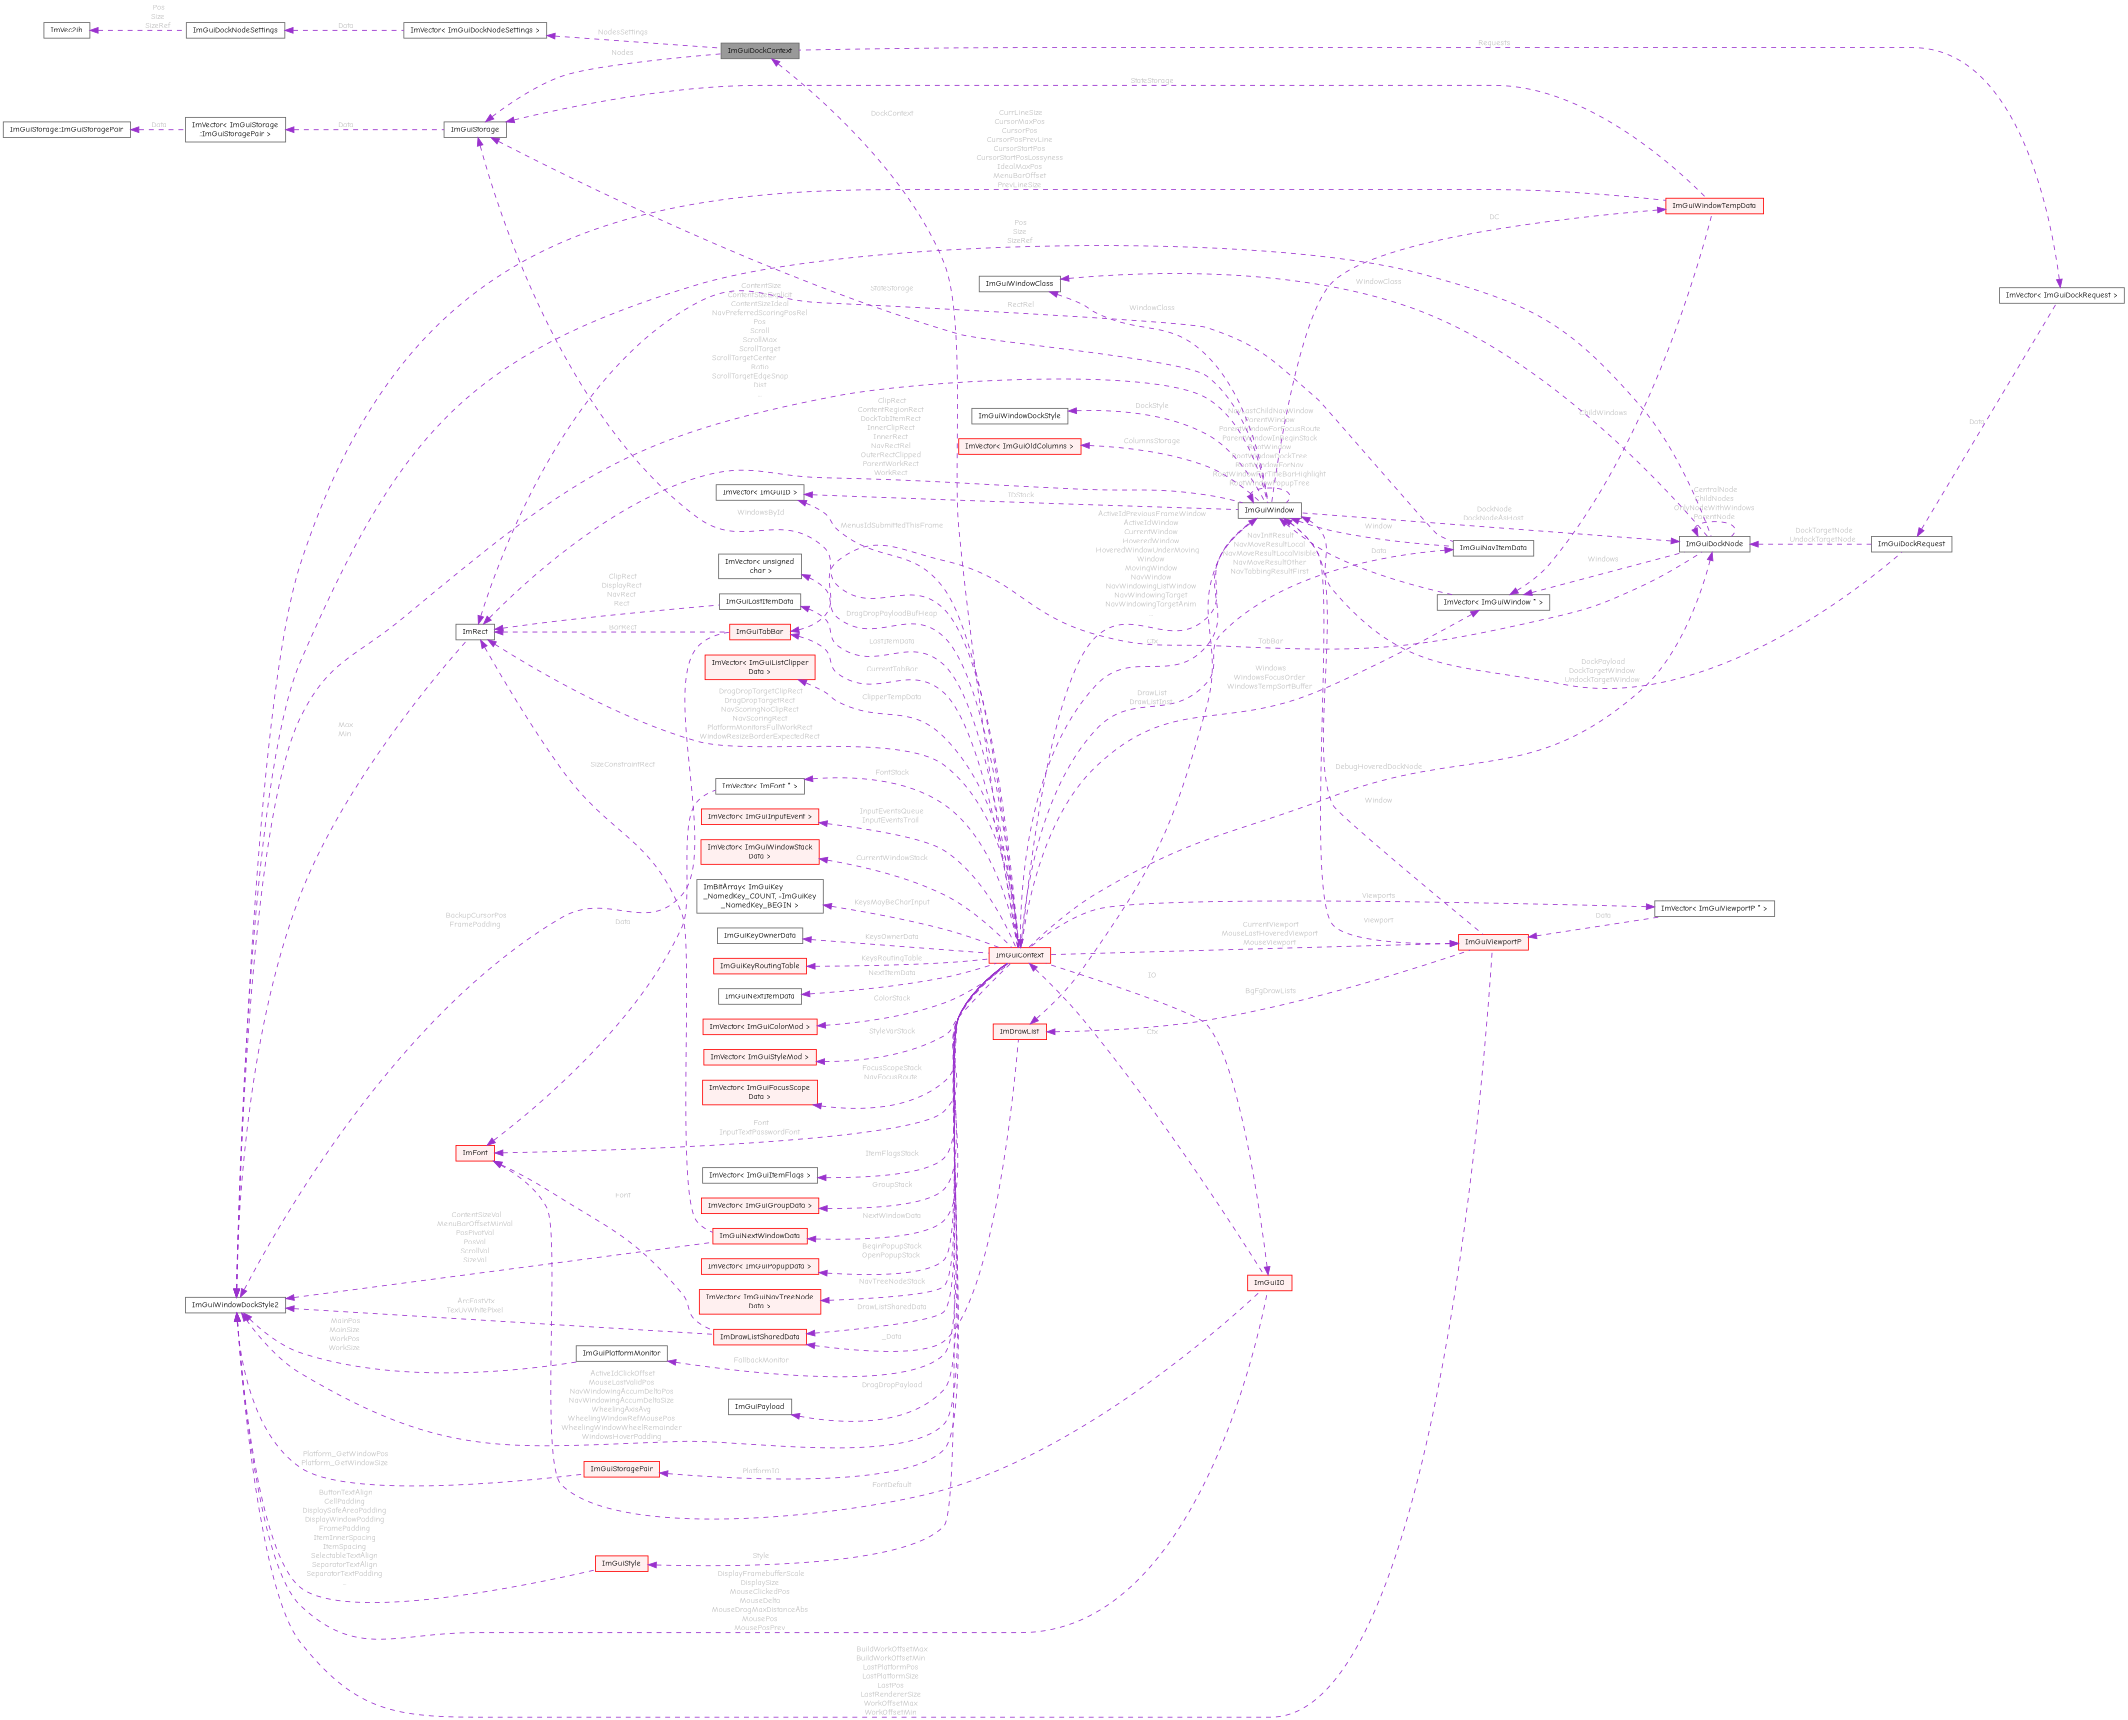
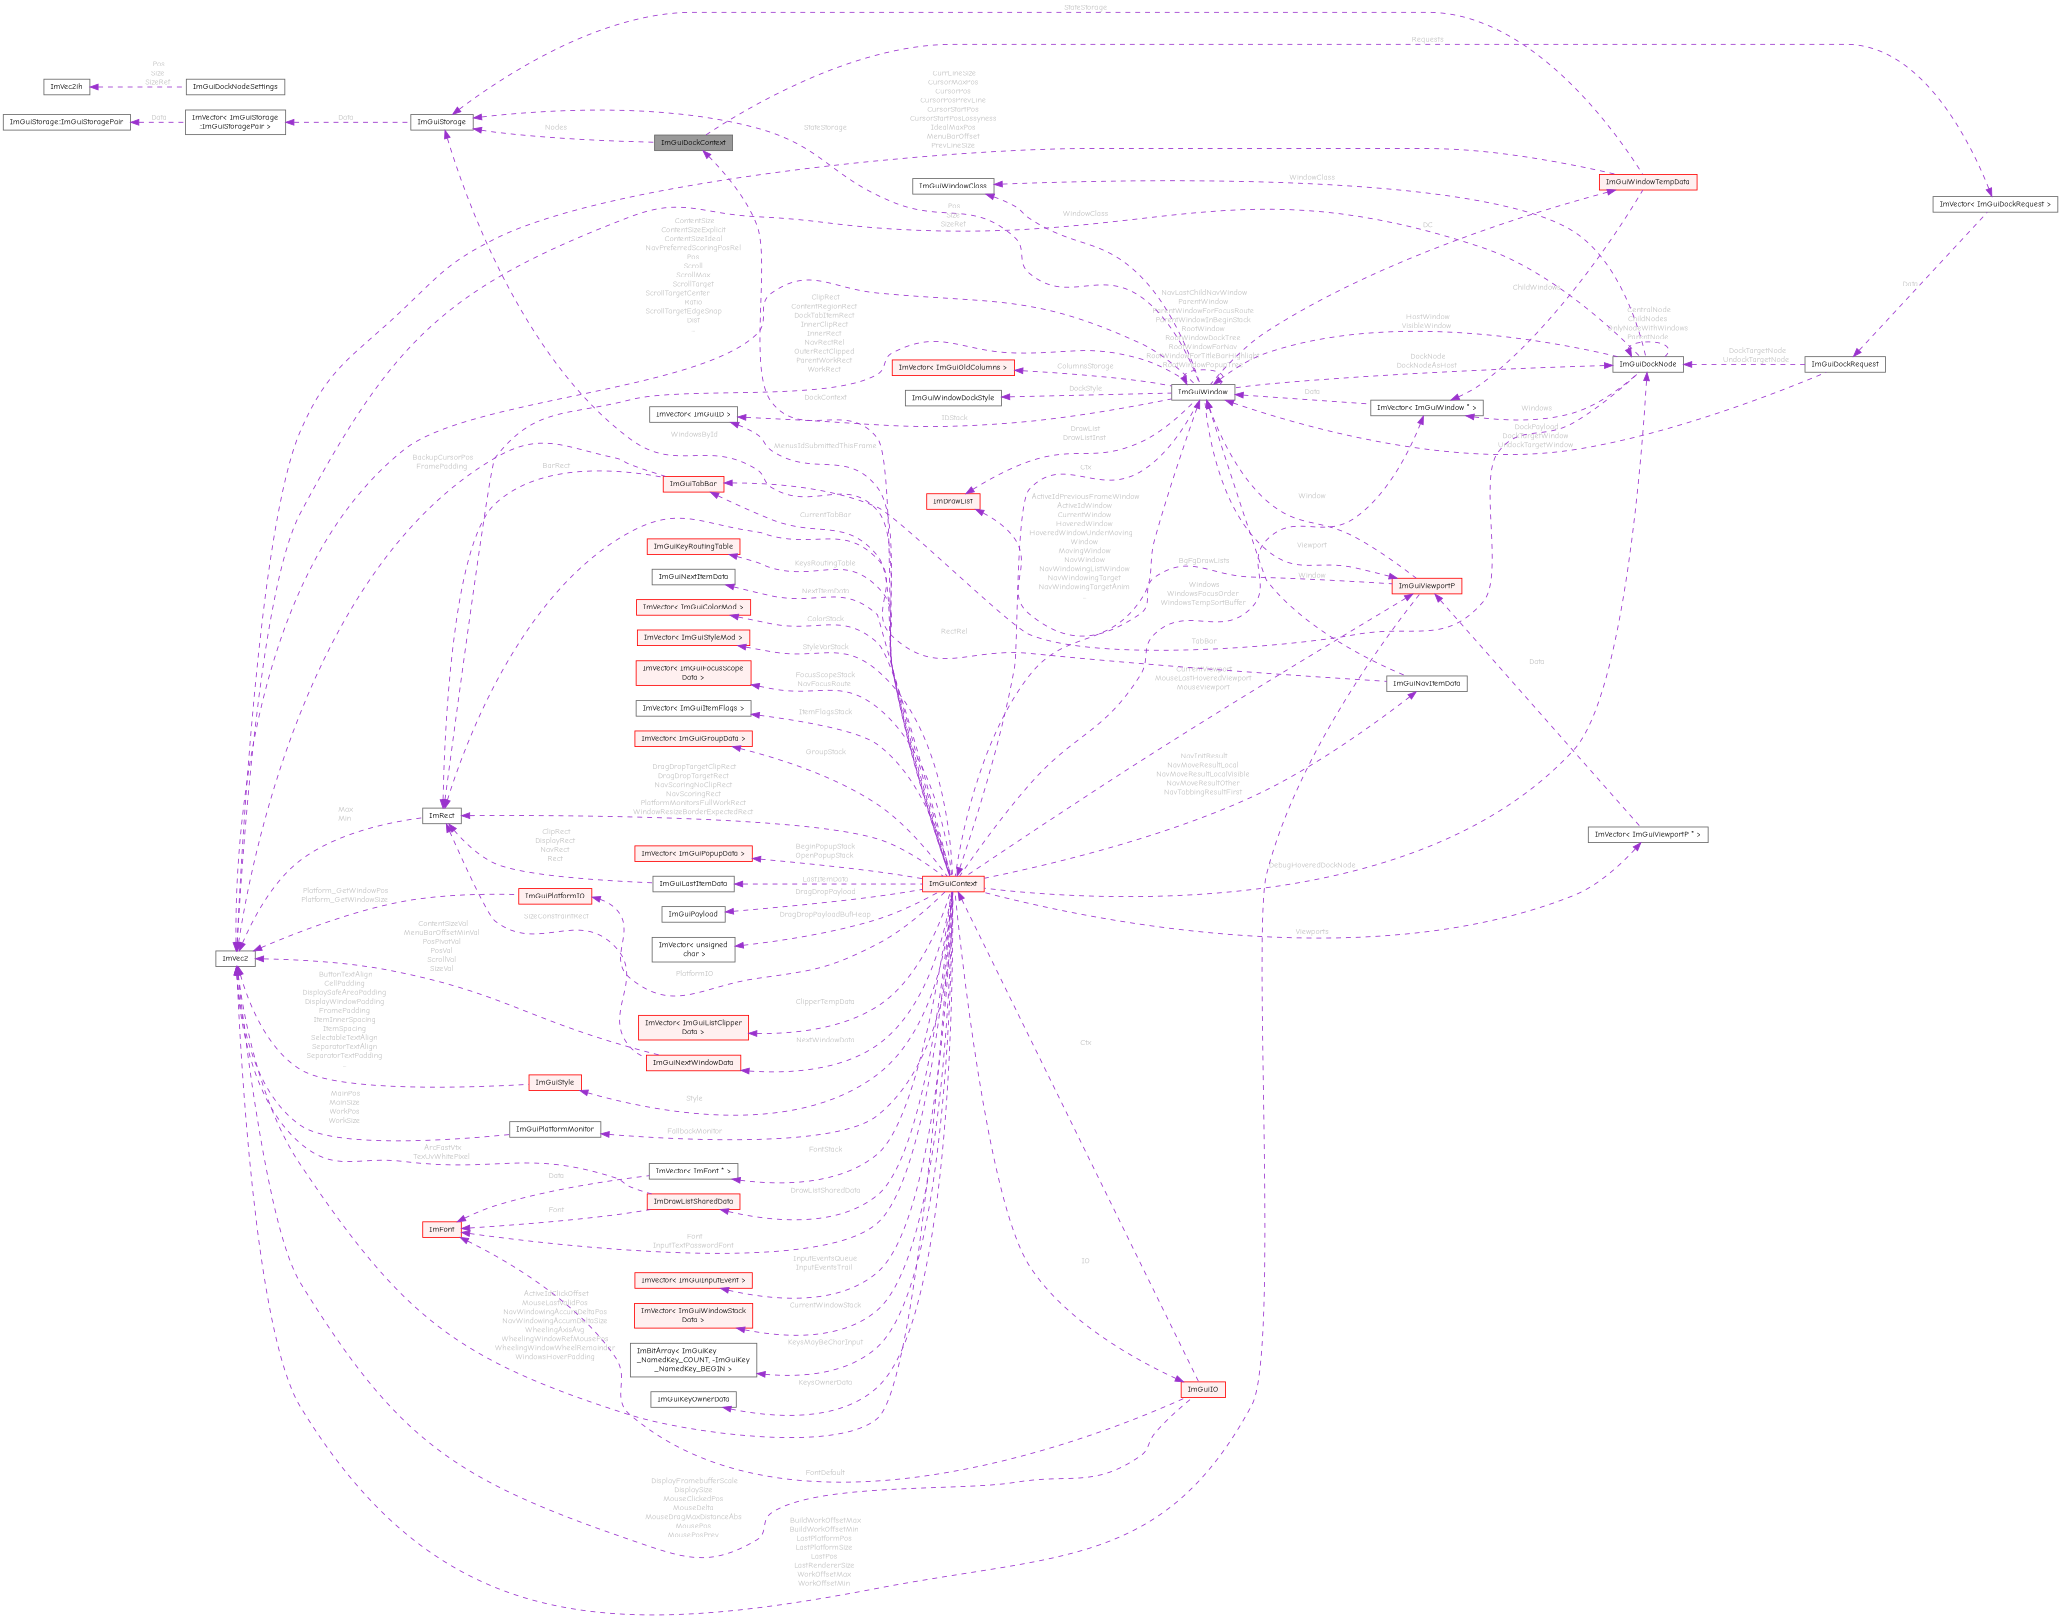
node "ImVector< ImGuiDockNodeSettings >": removed
edge "ImGuiDockNode" -> "ImGuiWindow": added, label "HostWindow VisibleWindow"
edge "ImDrawList" -> "ImDrawListSharedData": removed, label "_Data"
node "ImVector< ImGuiNavTreeNode Data >": removed
node "ImGuiWindowDockStyle2": label "ImGuiWindowDockStyle2" -> "ImVec2"
node "ImGuiStoragePair": label "ImGuiStoragePair" -> "ImGuiPlatformIO"
